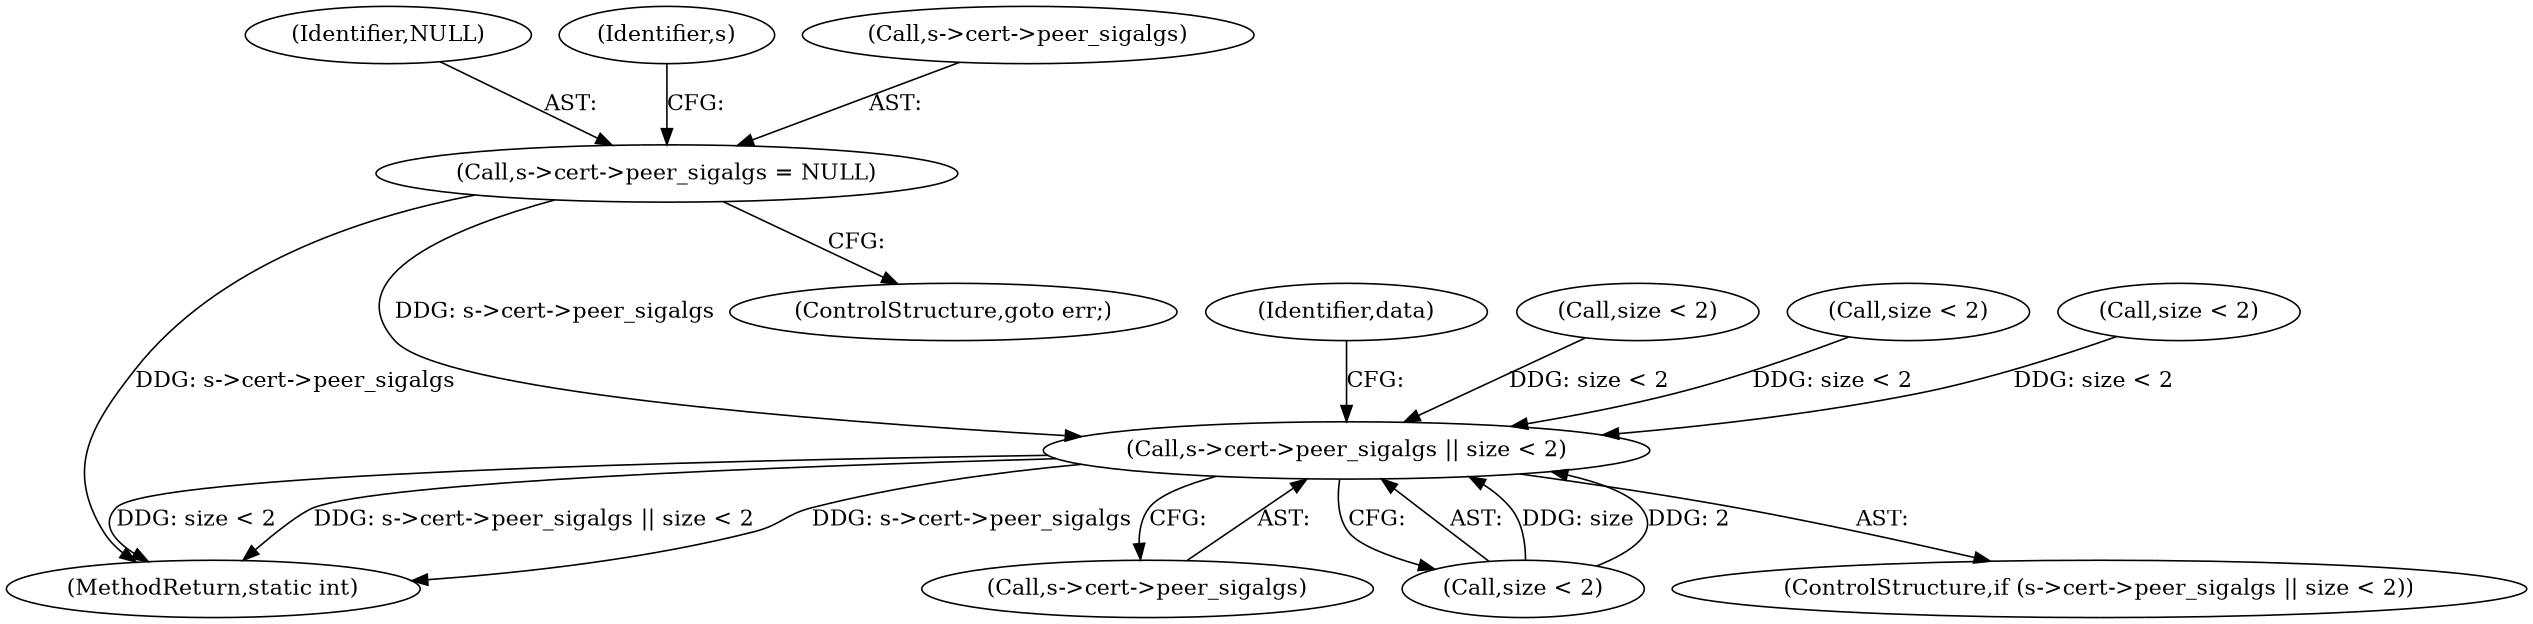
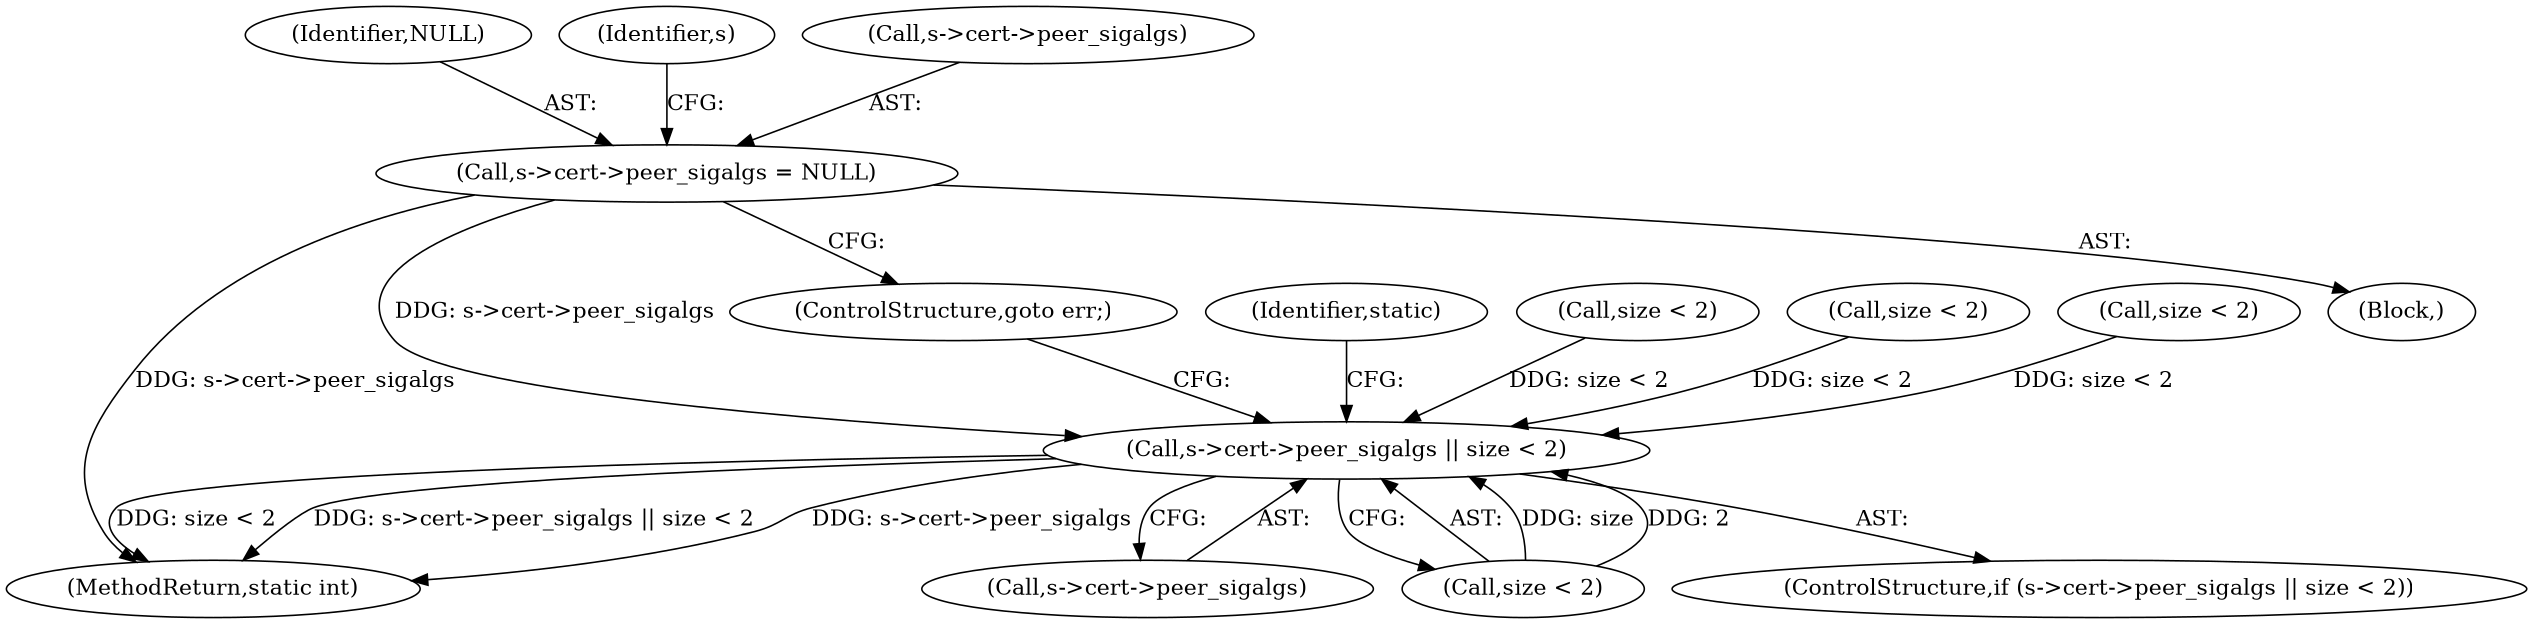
node "(Identifier,data)": label "(Identifier,data)" -> "(Identifier,static)"
node "(Block,)": added
edge "(ControlStructure,goto err;)" -> "(Call,s->cert->peer_sigalgs || size < 2)": added, label "CFG:"
